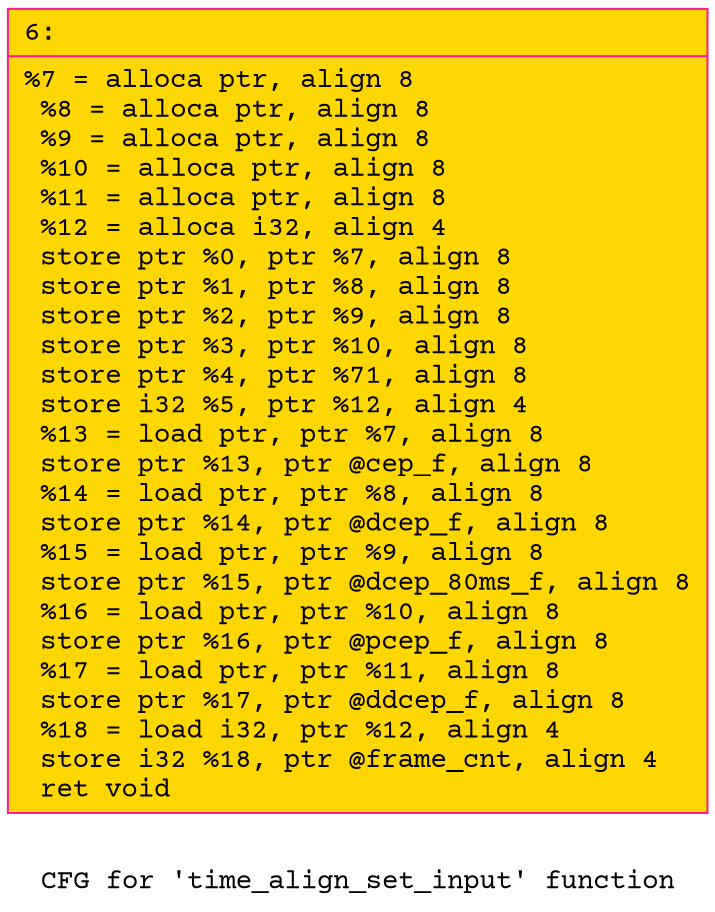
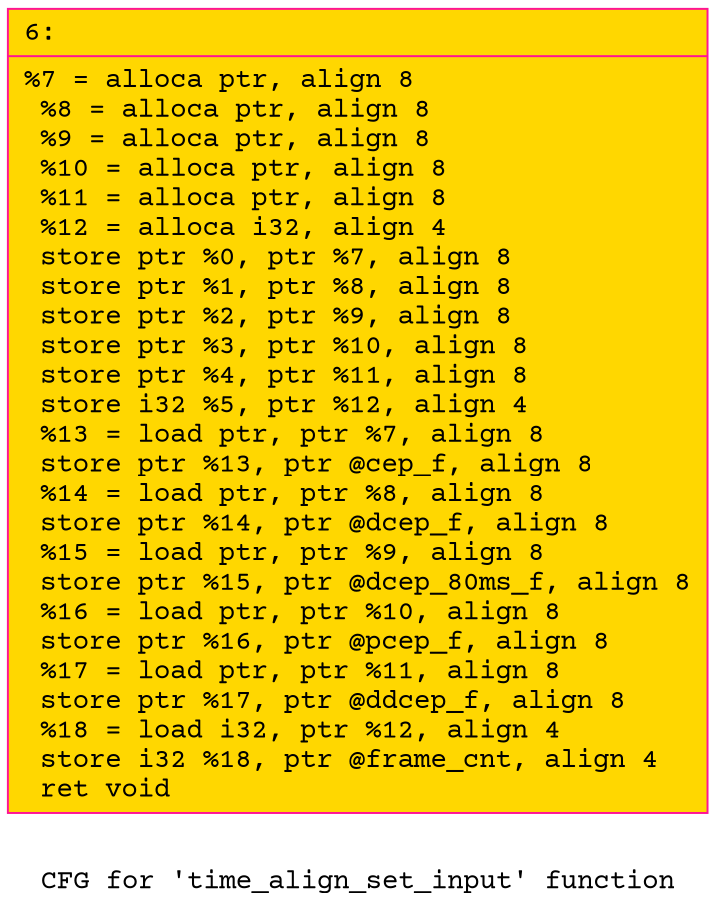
node "6:": text "store ptr %4, ptr %71, align 8" -> "store ptr %4, ptr %11, align 8"
